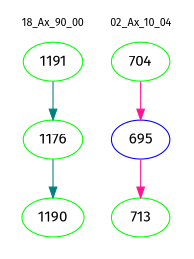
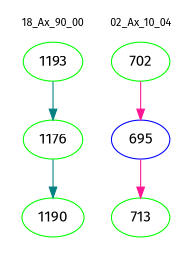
node "1191": label "1191" -> "1193"
node "704": label "704" -> "702"
